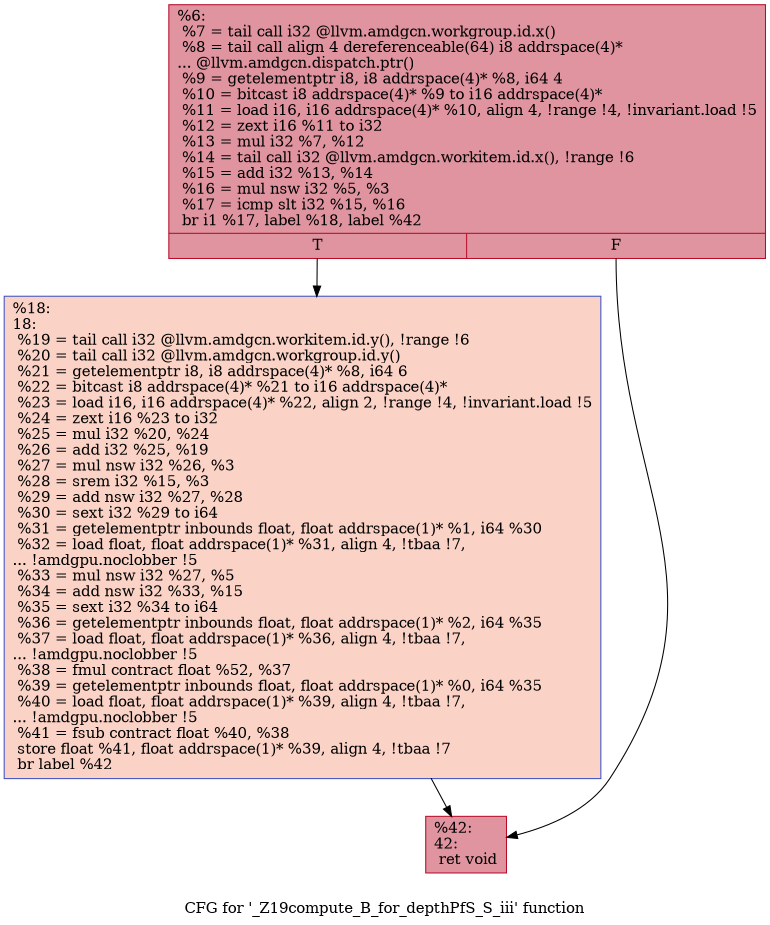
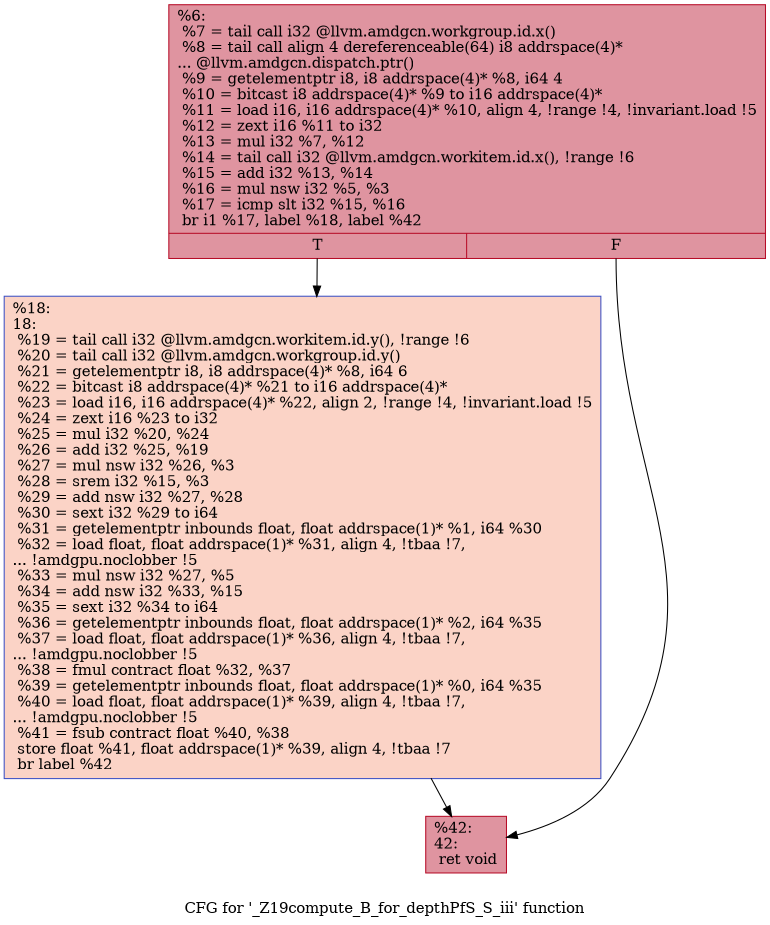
node "%18:": text "%38 = fmul contract float %52, %37" -> "%38 = fmul contract float %32, %37"
